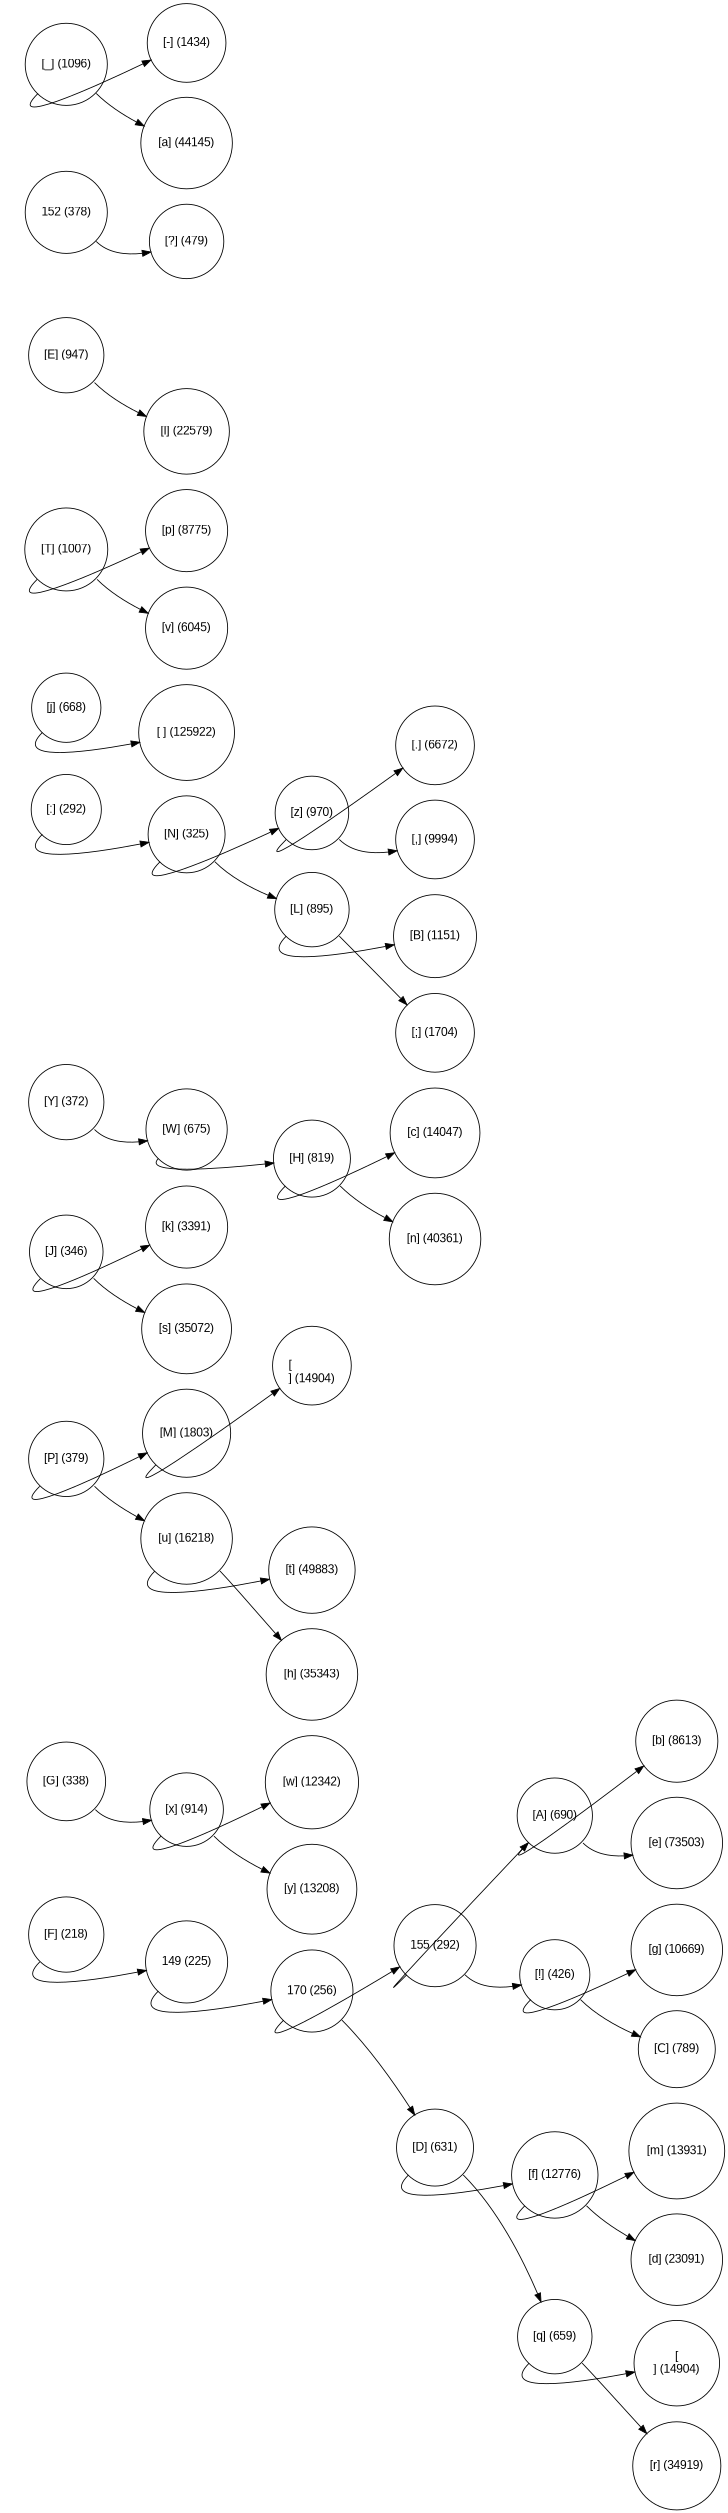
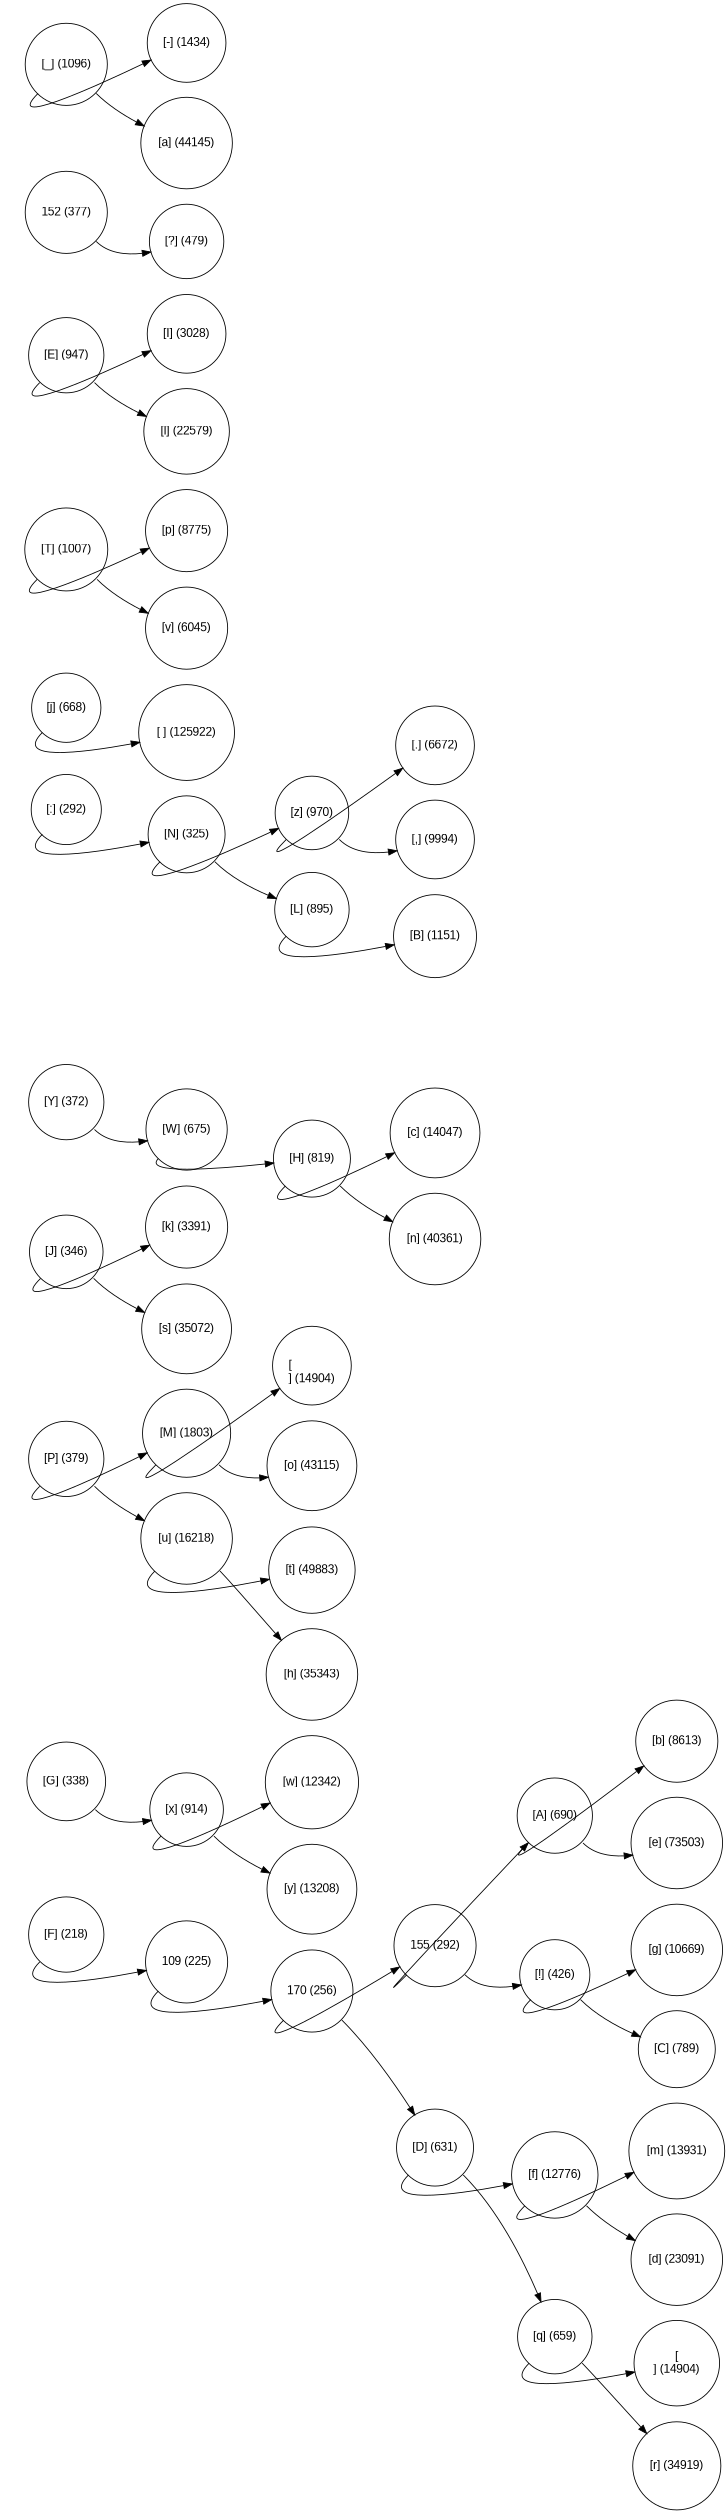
node "152 (378)": label "152 (378)" -> "152 (377)"
node "[I] (3028)": added
node "[;] (1704)": removed
node "[o] (43115)": added
node "149 (225)": label "149 (225)" -> "109 (225)"
